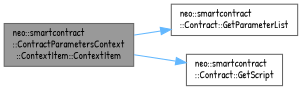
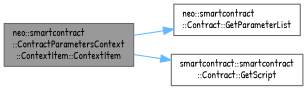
node "neo::smartcontract ::Contract::GetScript": label "neo::smartcontract ::Contract::GetScript" -> "smartcontract::smartcontract ::Contract::GetScript"
